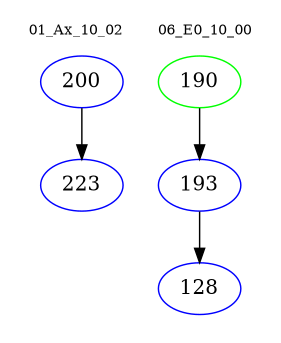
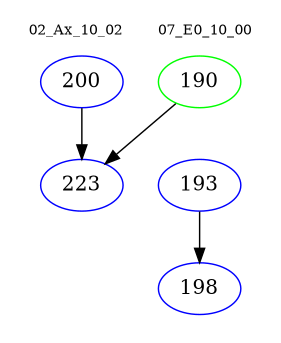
cluster "01_Ax_10_02": label "01_Ax_10_02" -> "02_Ax_10_02"
cluster "06_E0_10_00": label "06_E0_10_00" -> "07_E0_10_00"
edge "190" -> "193": now "190" -> "223"
node "128": label "128" -> "198"
